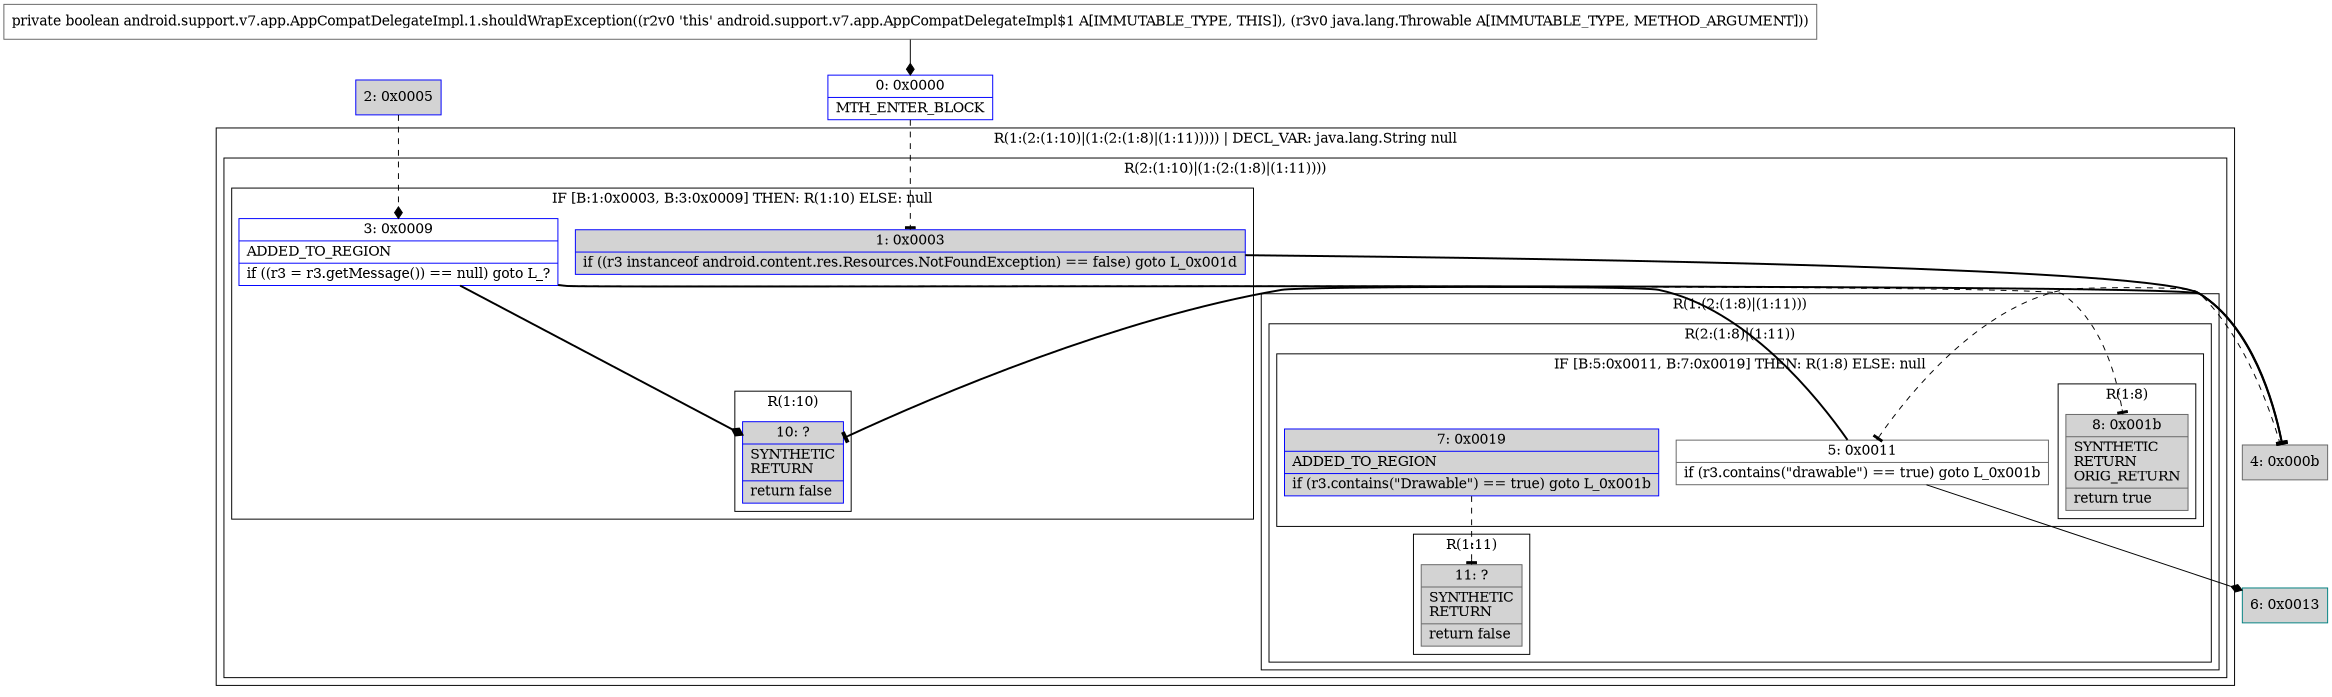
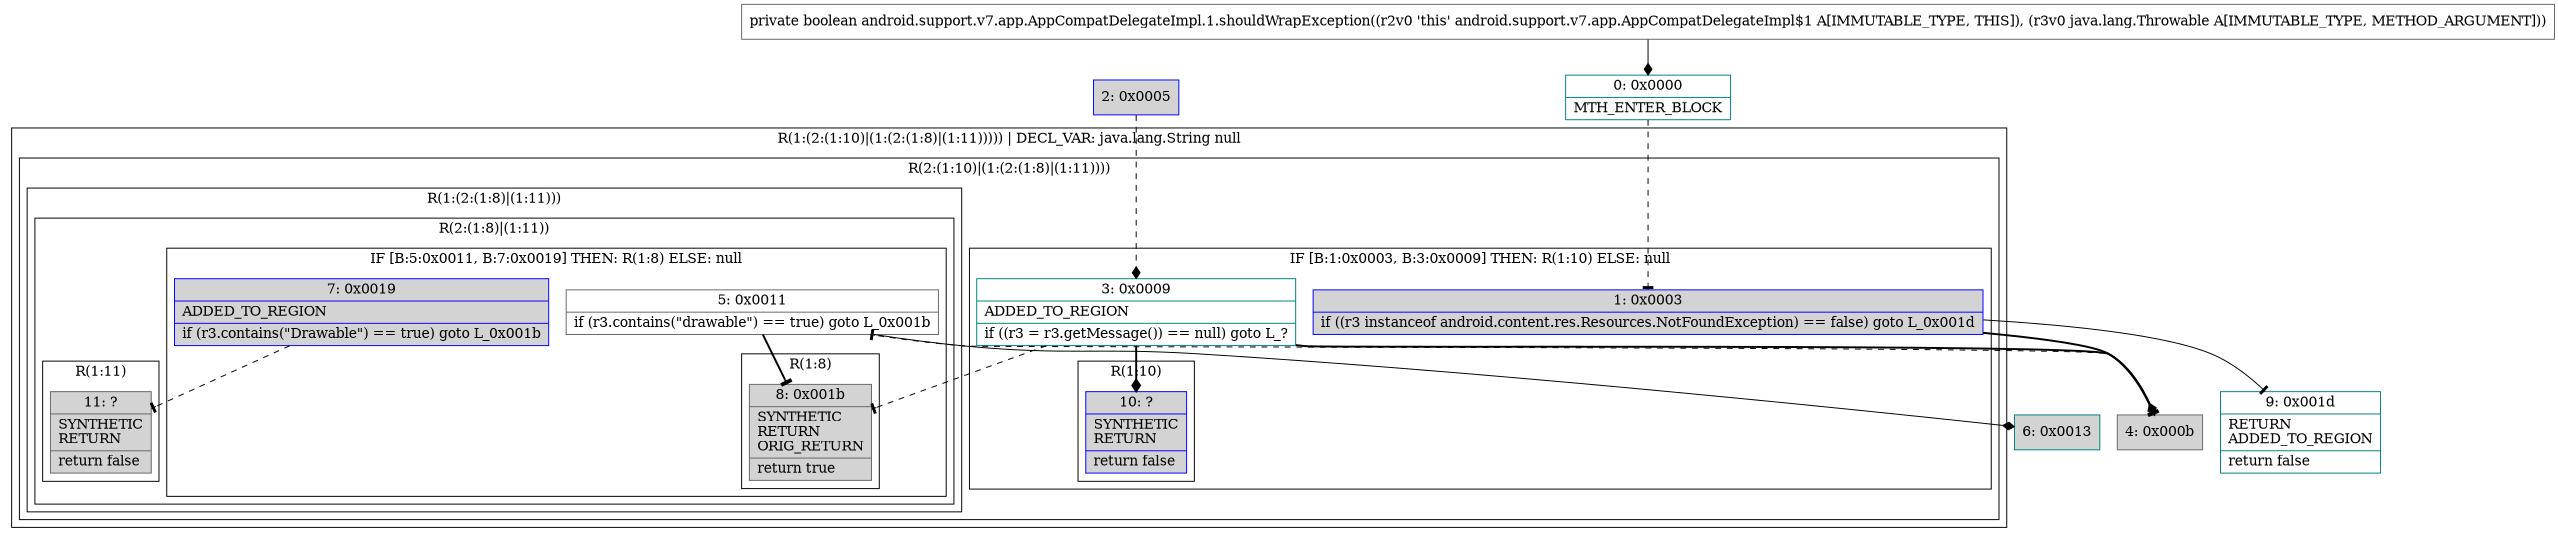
node "0: 0x0000": color blue -> teal
node "3: 0x0009": color blue -> teal
edge "3: 0x0009" -> "4: 0x000b": arrowhead tee -> diamond
edge "5: 0x0011" -> "10: ?": now "5: 0x0011" -> "8: 0x001b"
node "9: 0x001d": added
